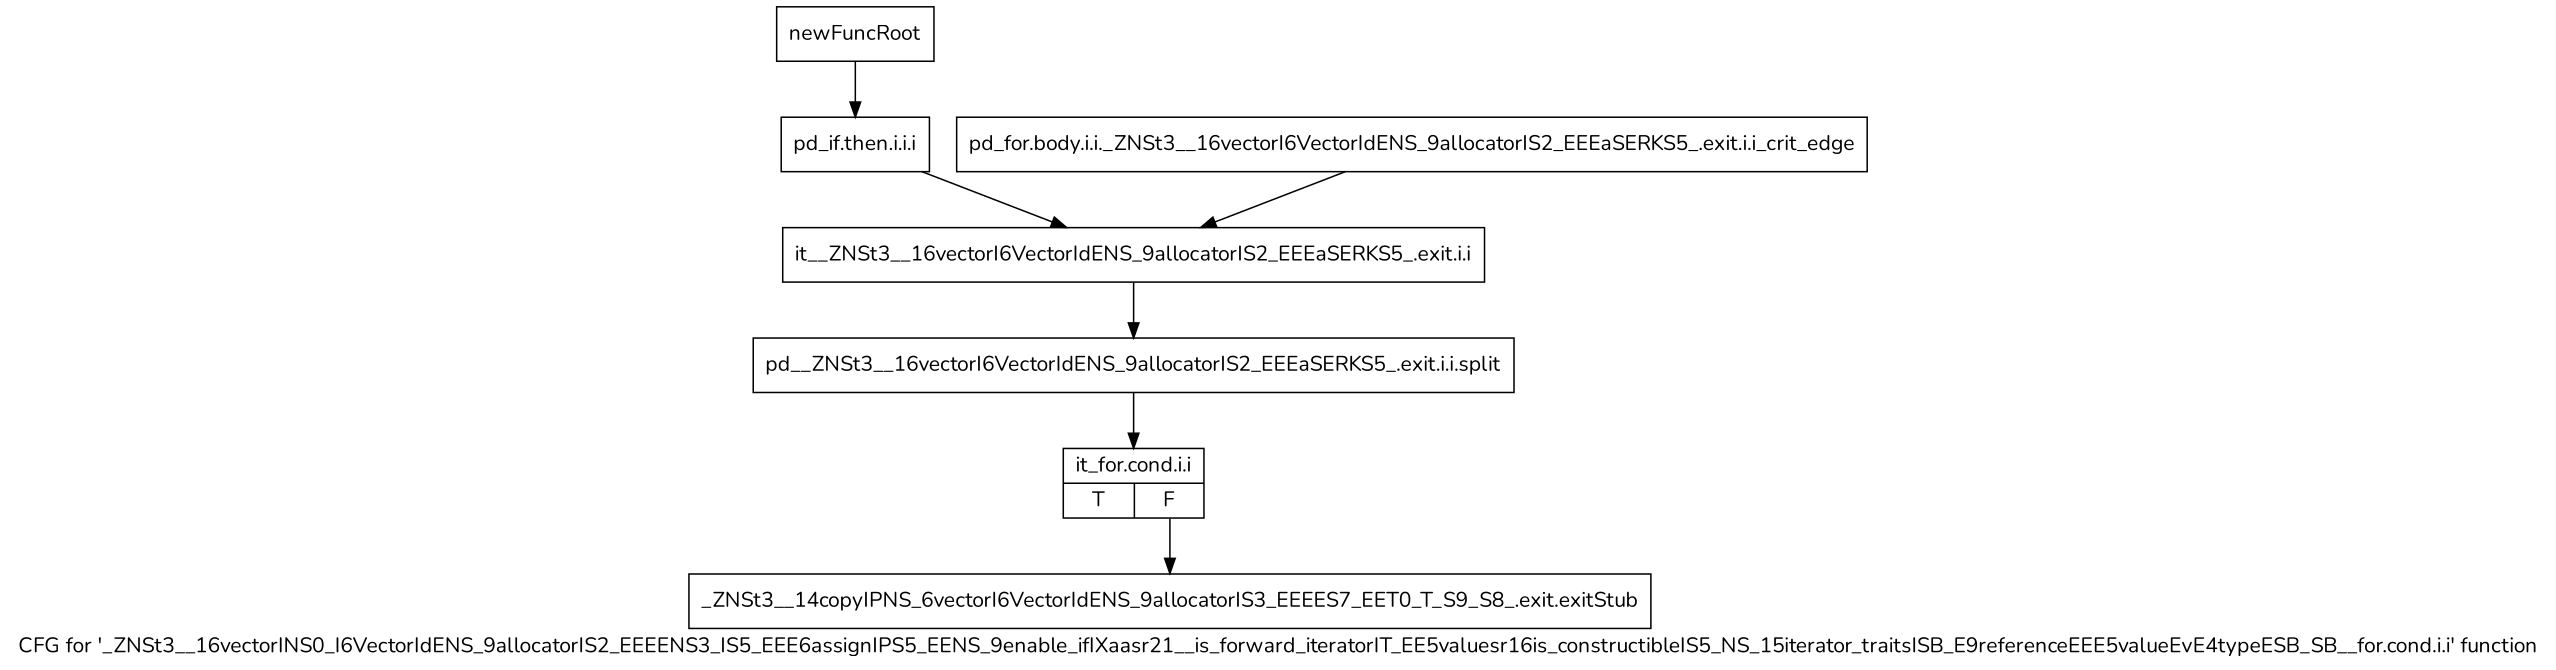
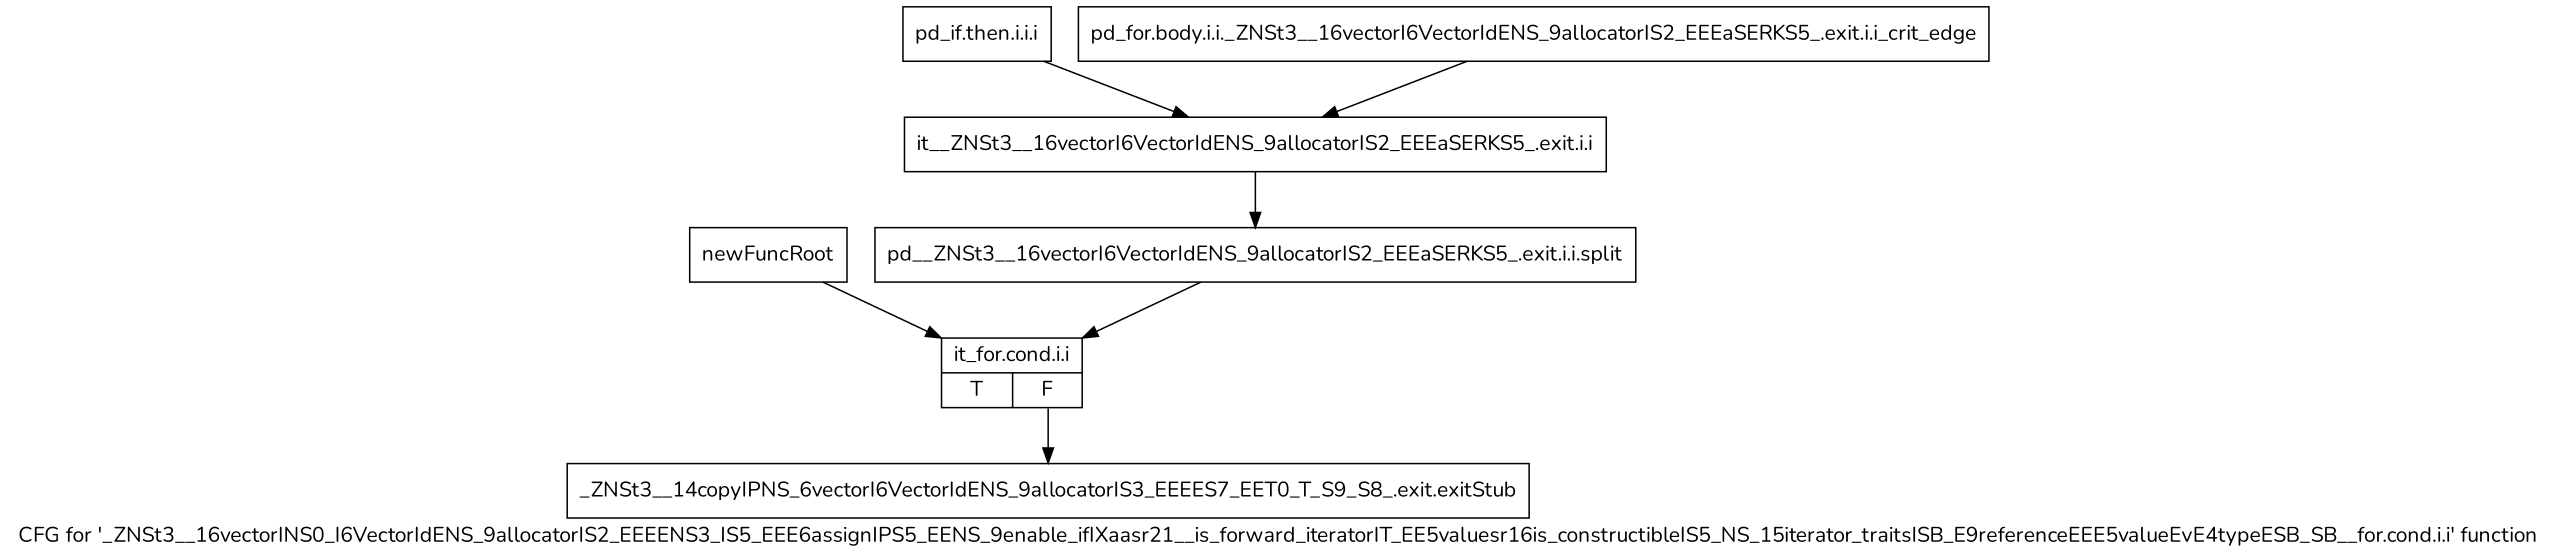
edge "newFuncRoot" -> "pd_if.then.i.i.i": now "newFuncRoot" -> "it_for.cond.i.i"
